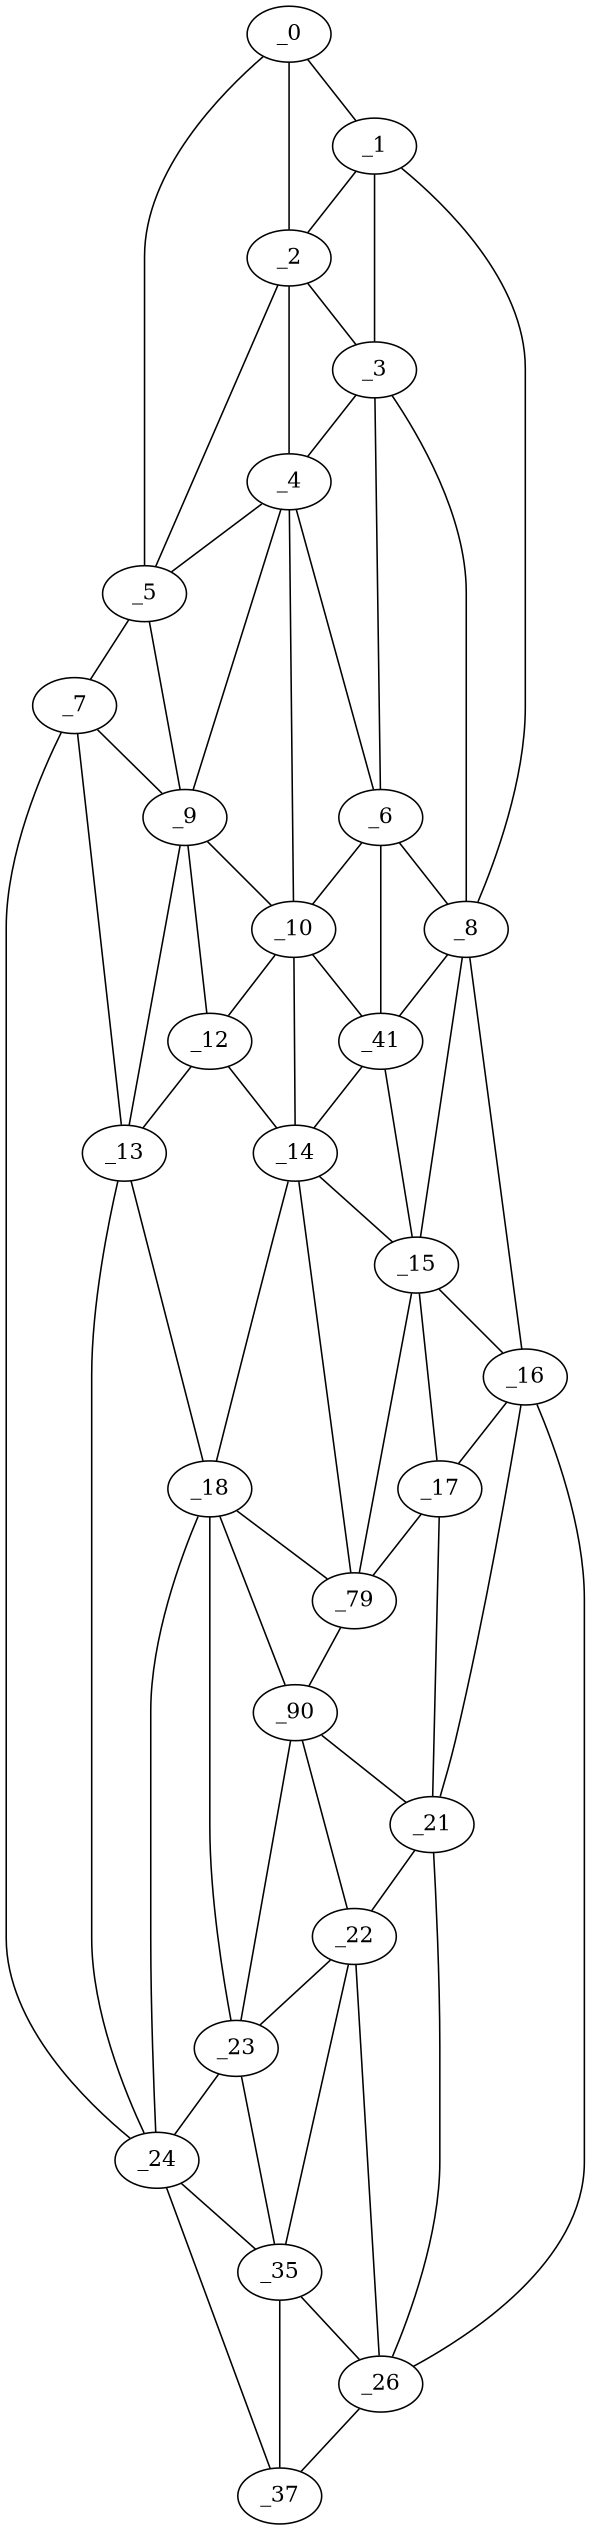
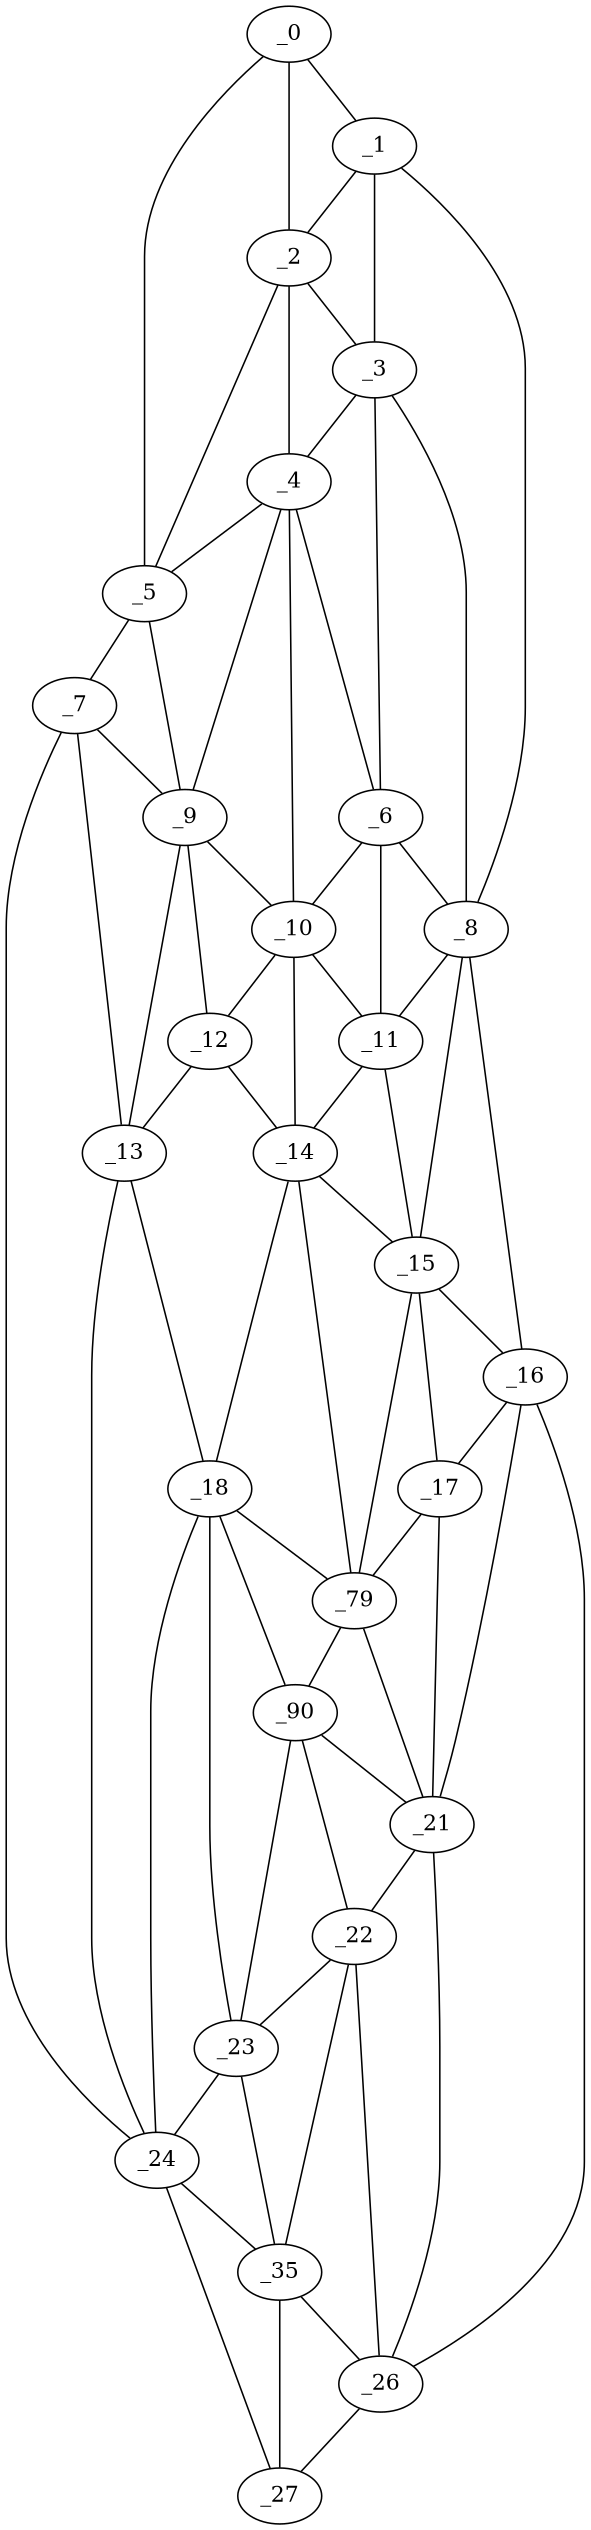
node "_41": label "_41" -> "_11"
edge "_79" -- "_21": added
node "_37": label "_37" -> "_27"
